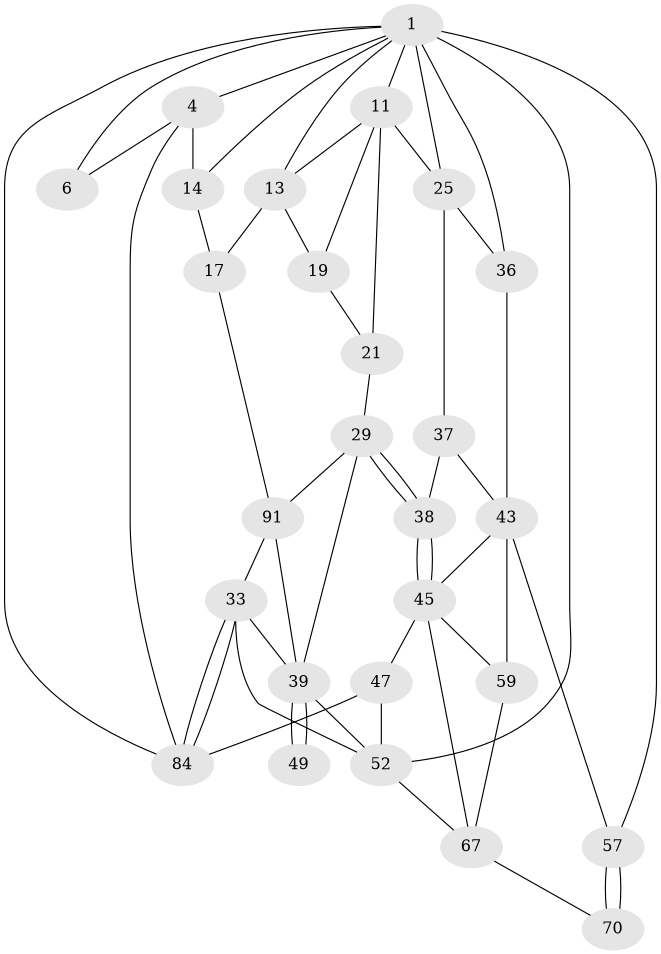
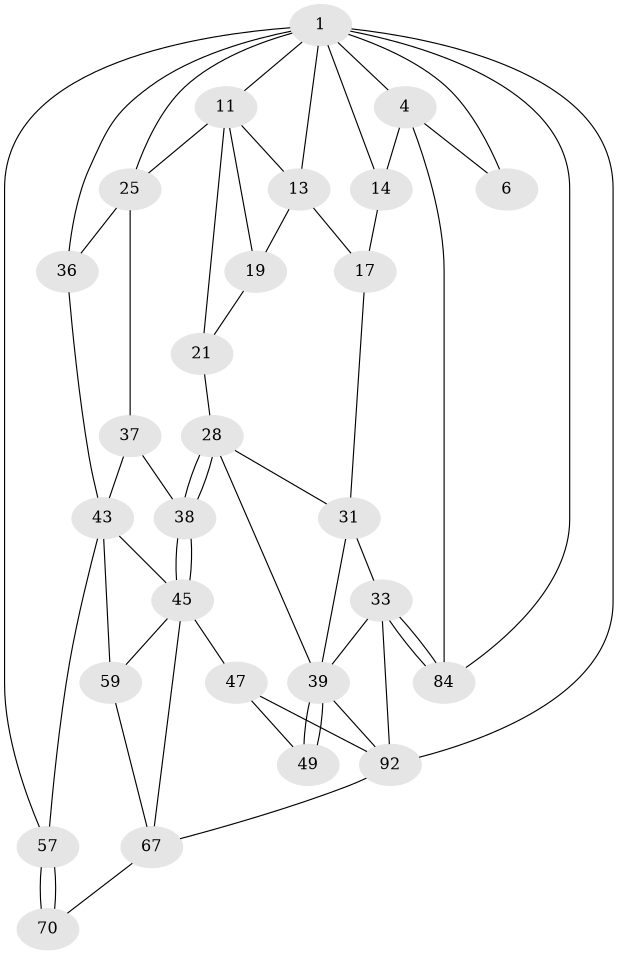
node "29": label "29" -> "28"
node "91": label "91" -> "31"
edge "47" -- "84": now "47" -- "49"
node "52": label "52" -> "92"
